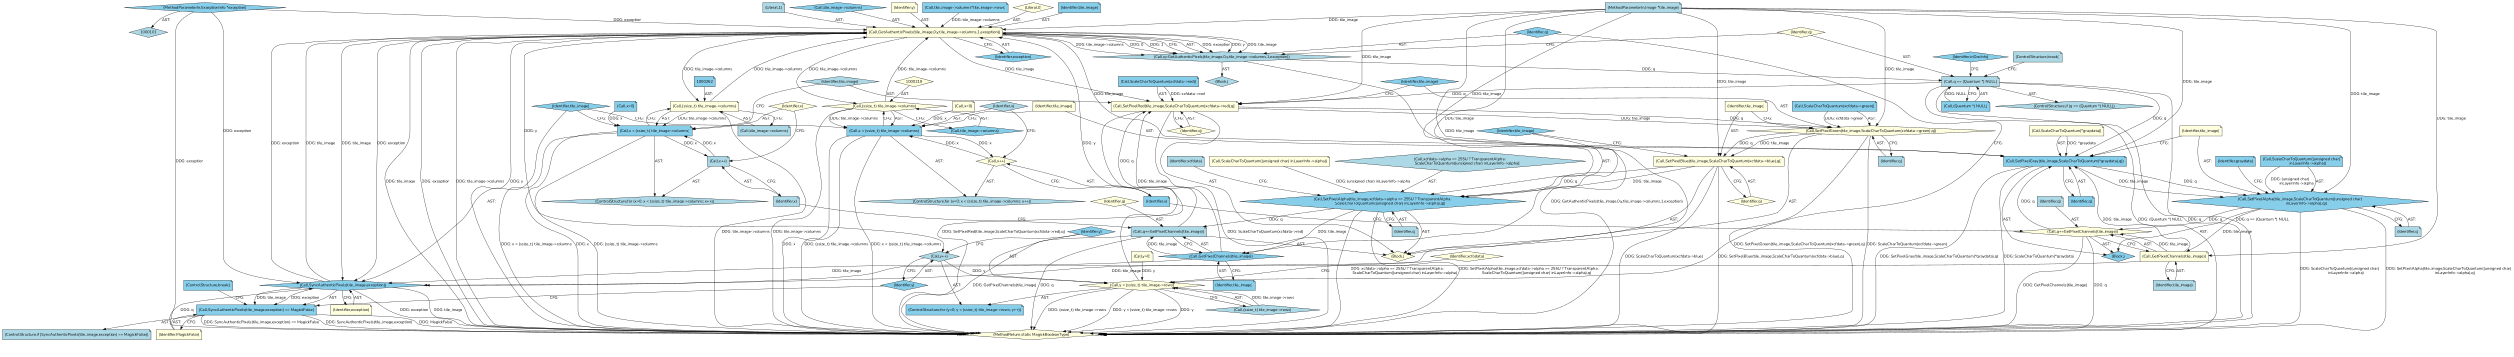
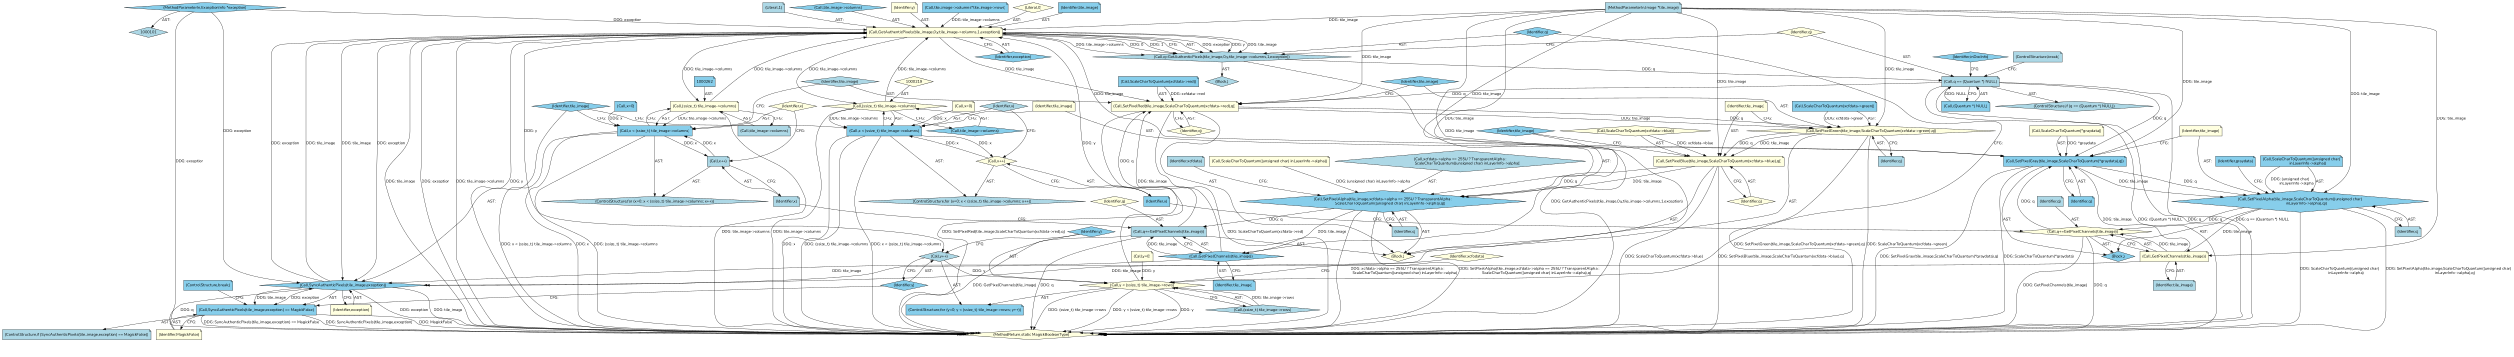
node "(Call,ScaleCharToQuantum(xcfdata->blue))": added
